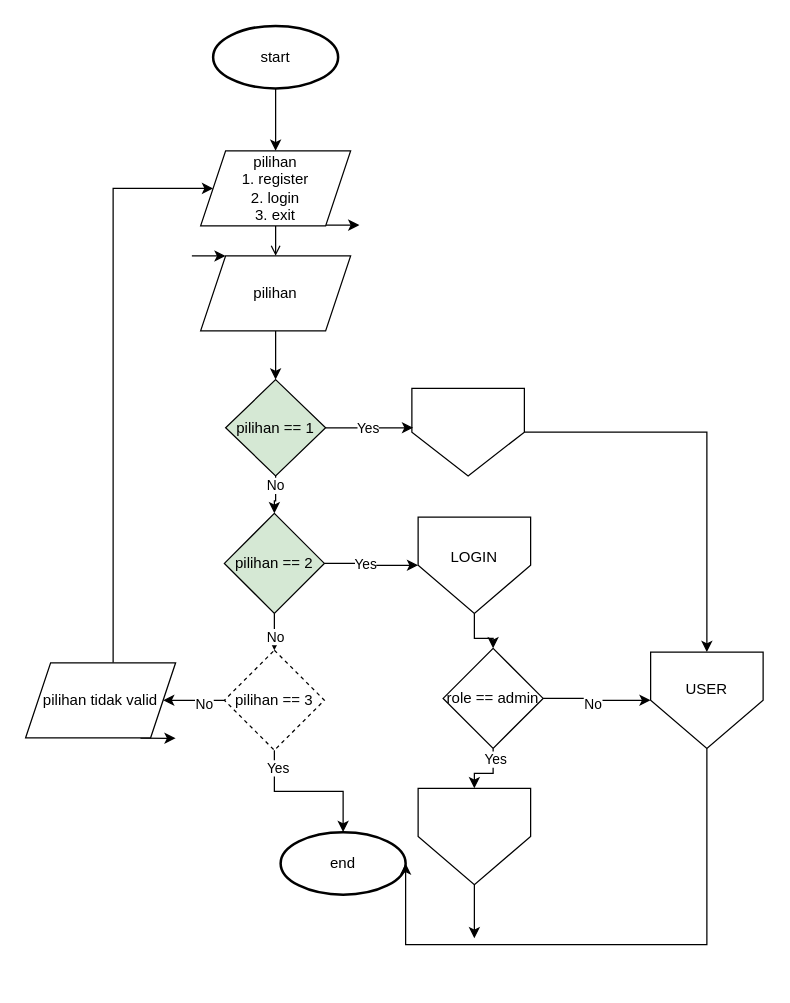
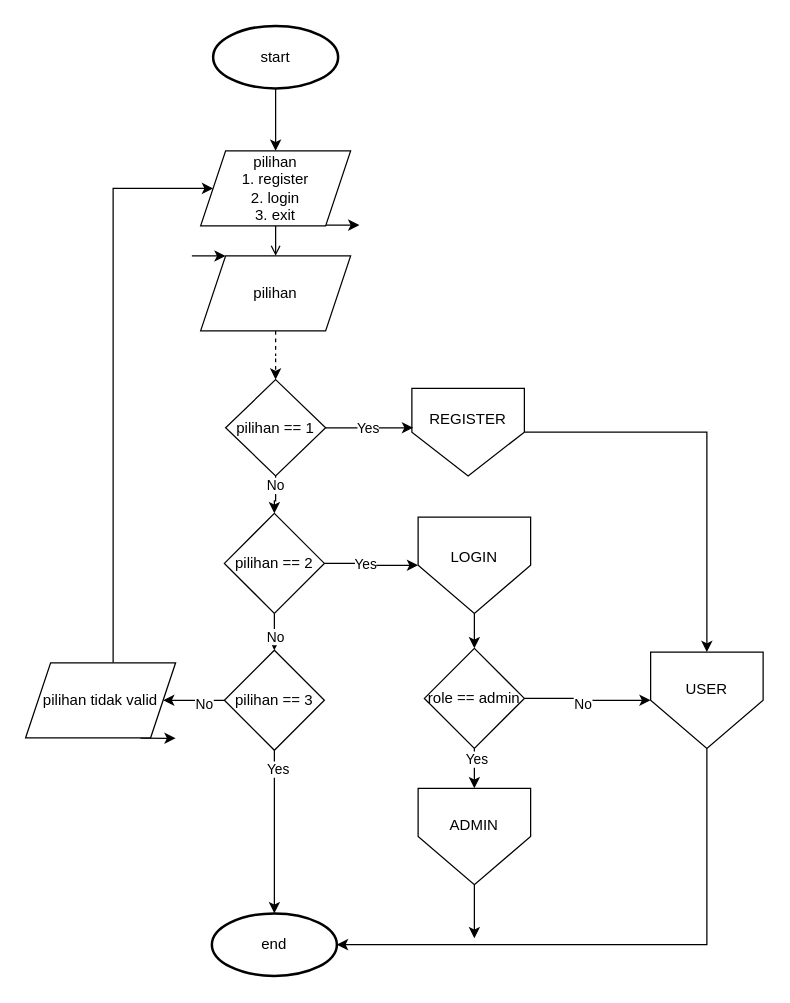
edge "pilihan" -> "pilihan == 1": style solid -> dashed
node "REGISTER": added
node "pilihan == 1": fillcolor #d5e8d4 -> #ffffff
node "pilihan == 2": fillcolor #d5e8d4 -> #ffffff
node "role == admin": moved (493, 698) -> (474, 698)
node "pilihan == 3": style dashed -> solid
node "ADMIN": added
node "end": moved (343, 863) -> (274, 944)
